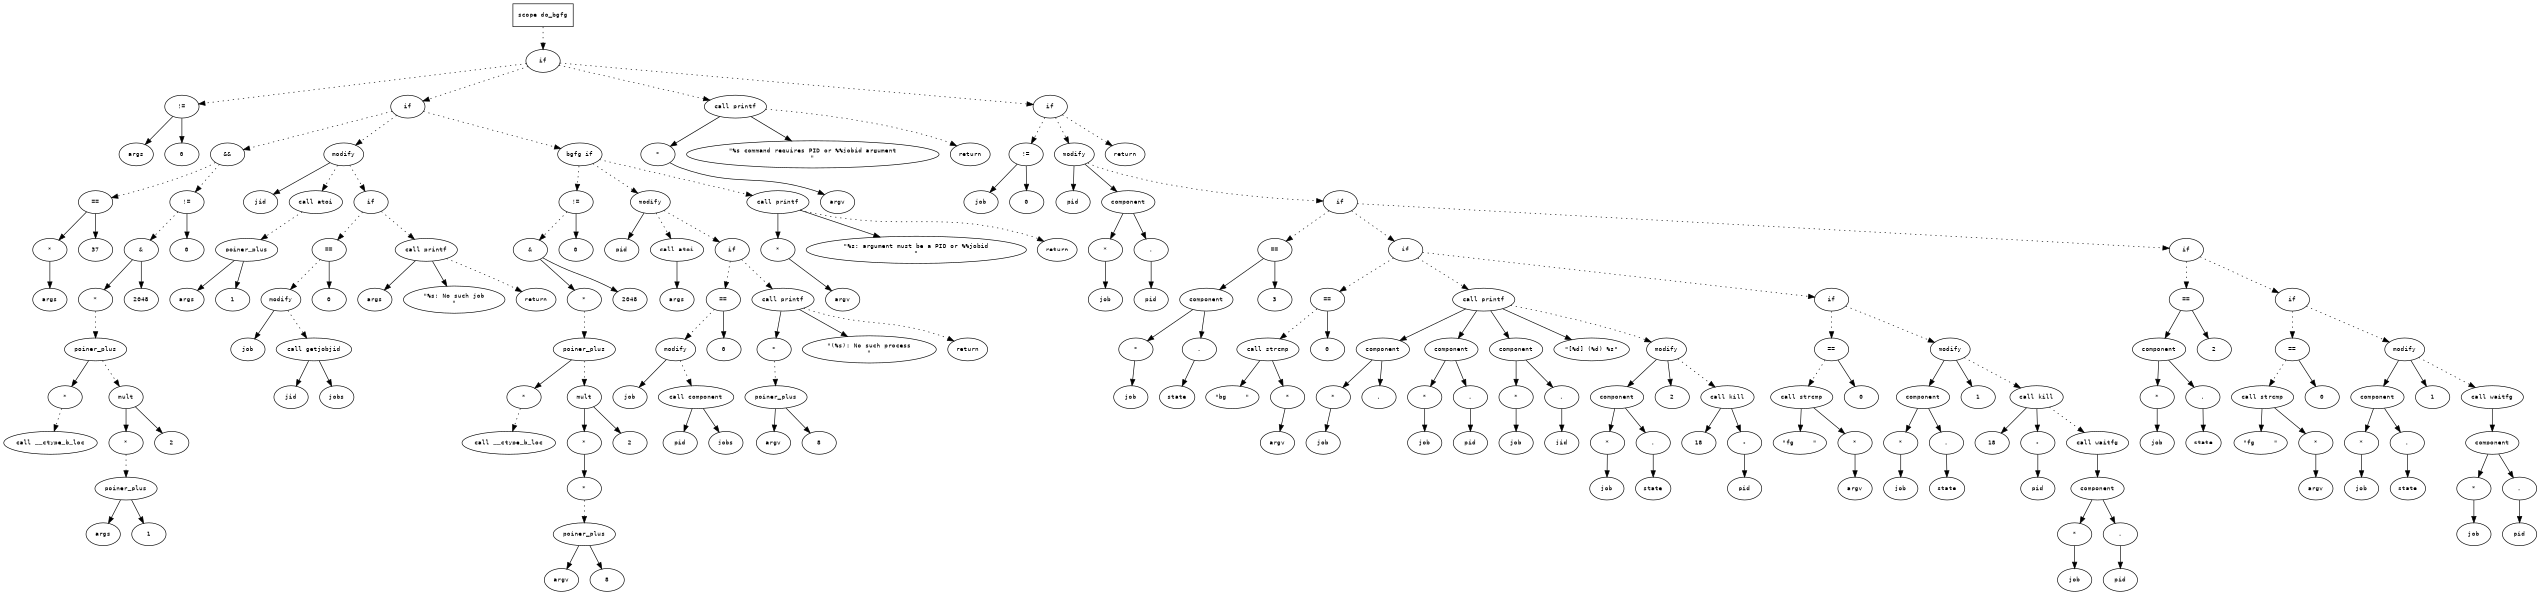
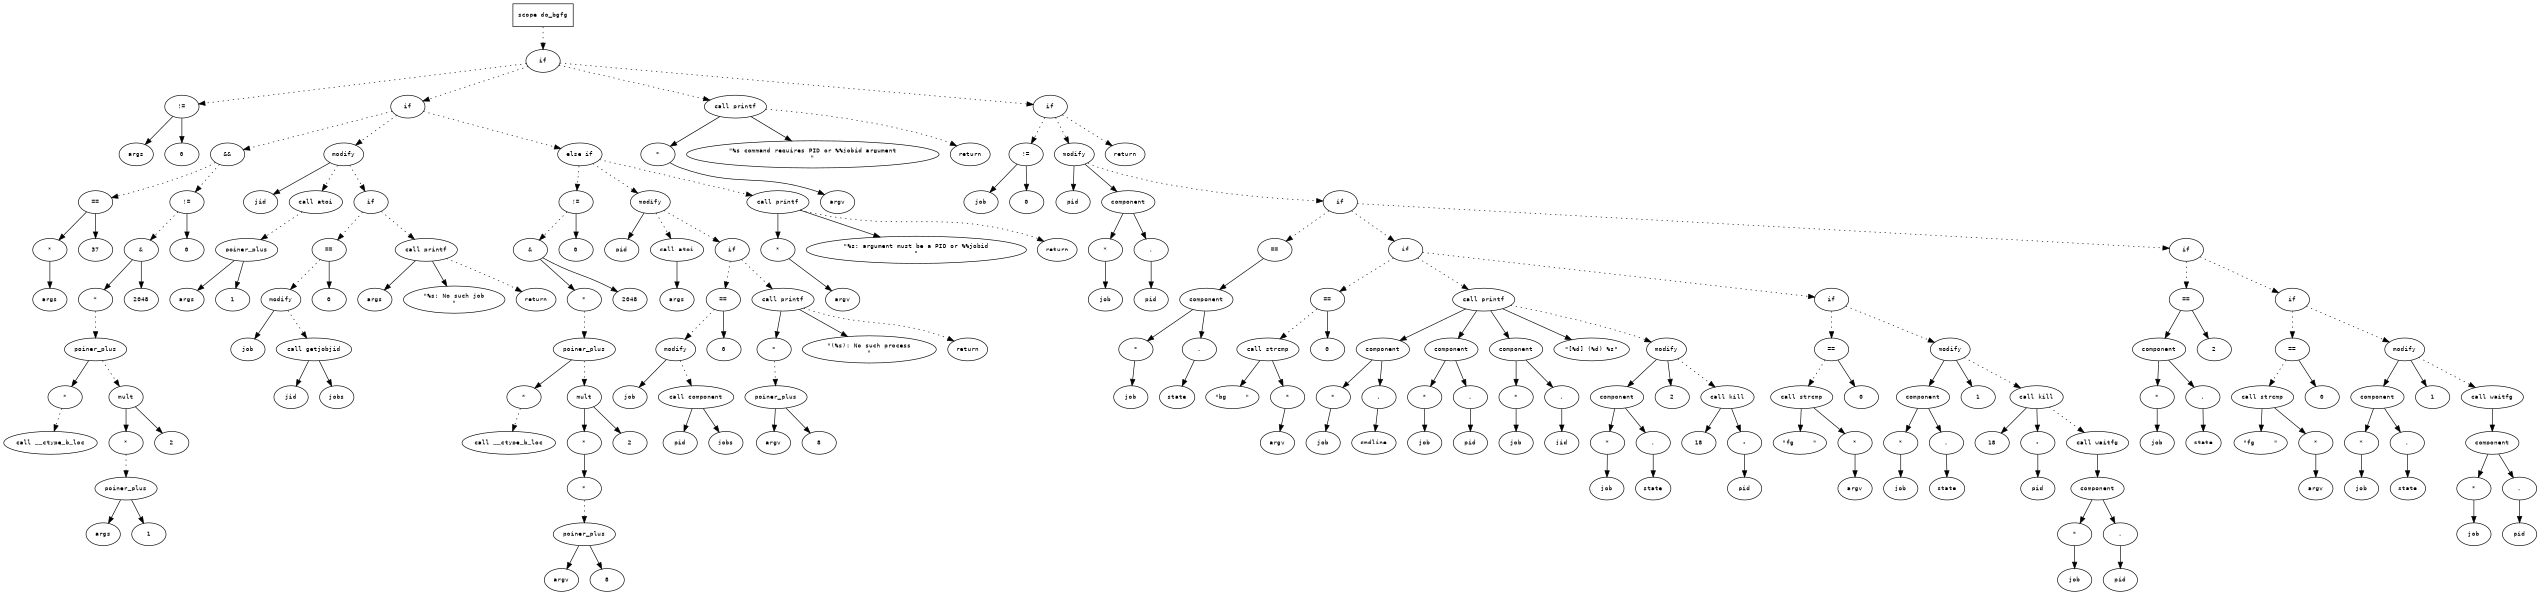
node "bgfg if": label "bgfg if" -> "else if"
node "3": removed
node "cmdline": added
